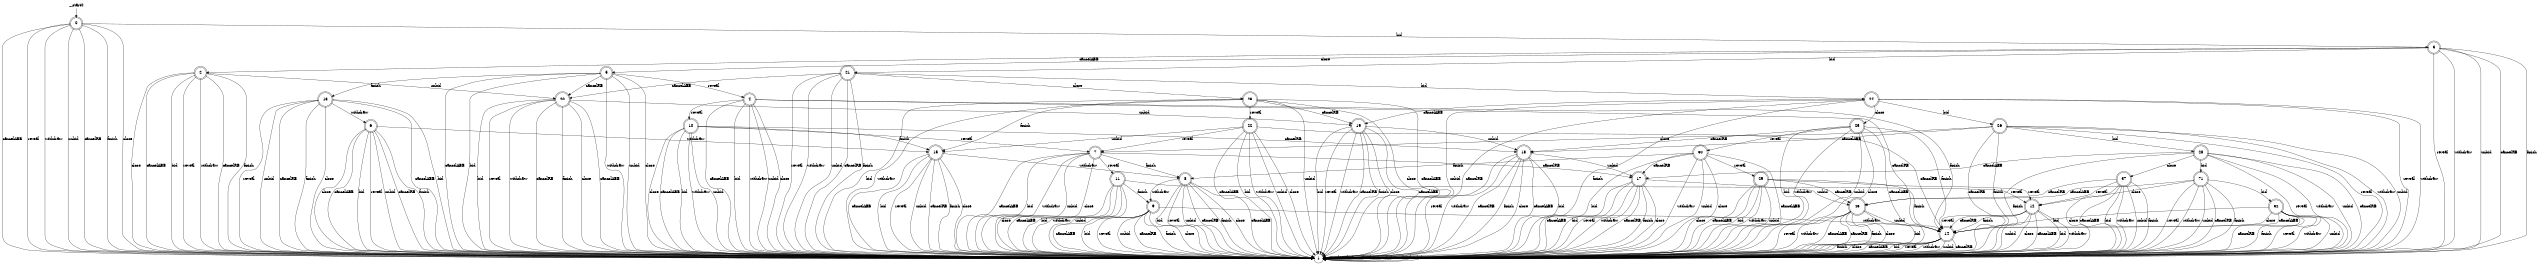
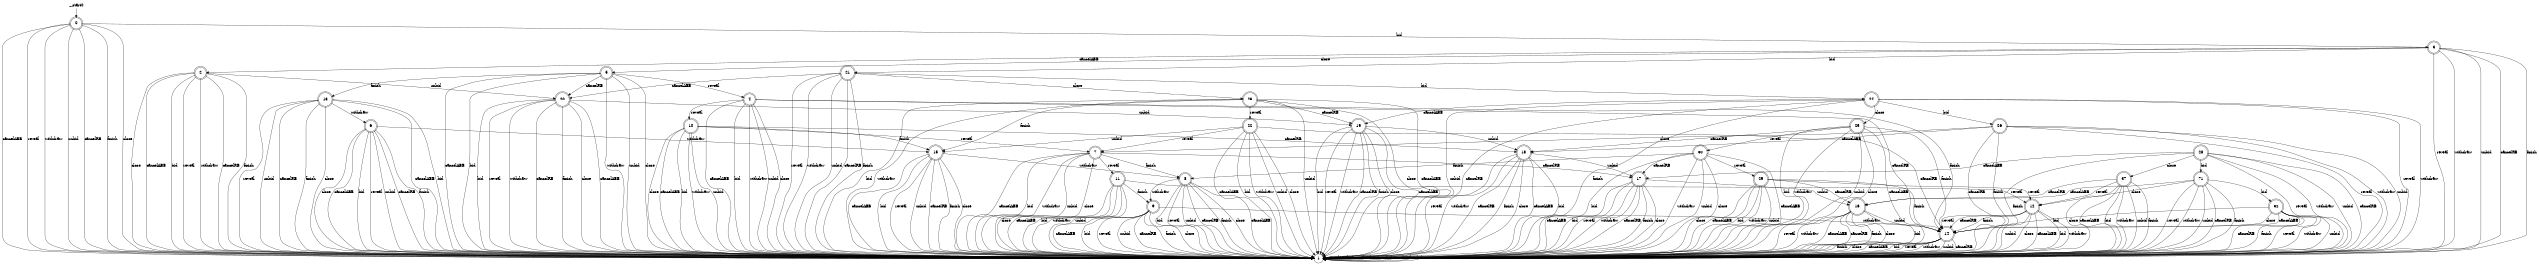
edge "26" -> "28": removed, label "bid"
node "46": label "46" -> "16"
